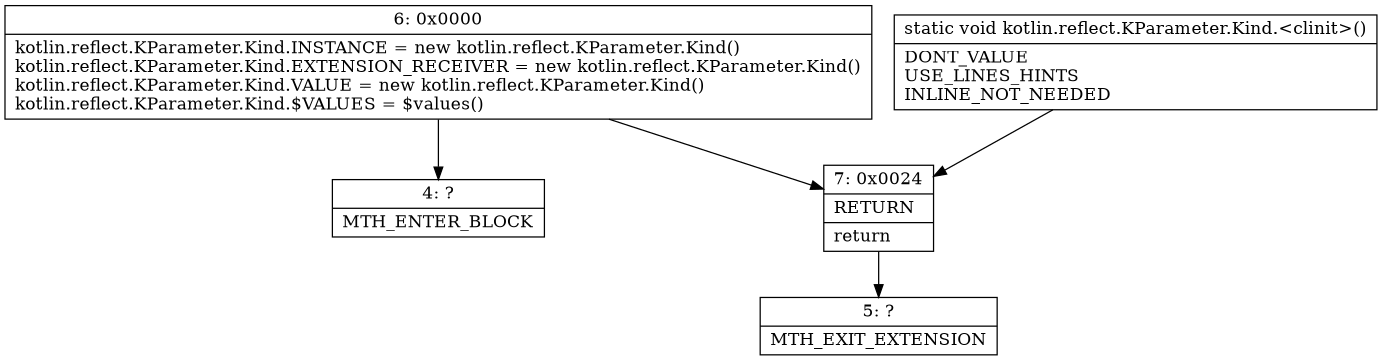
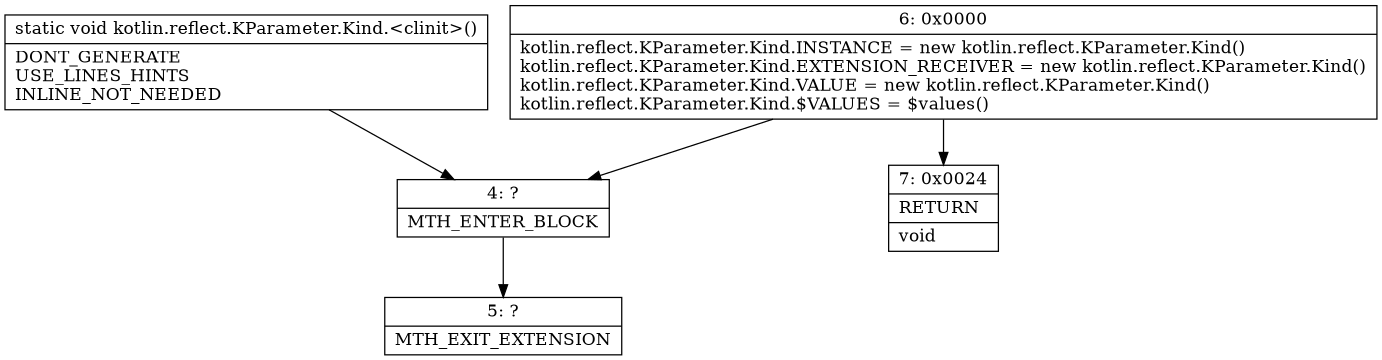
node "static void kotlin.reflect.KParameter.Kind.<clinit>()": text "DONT_VALUE" -> "DONT_GENERATE"
edge "static void kotlin.reflect.KParameter.Kind.<clinit>()" -> "7: 0x0024": now "static void kotlin.reflect.KParameter.Kind.<clinit>()" -> "4: ?"
node "7: 0x0024": text "return" -> "void"
edge "7: 0x0024" -> "5: ?": now "4: ?" -> "5: ?"
